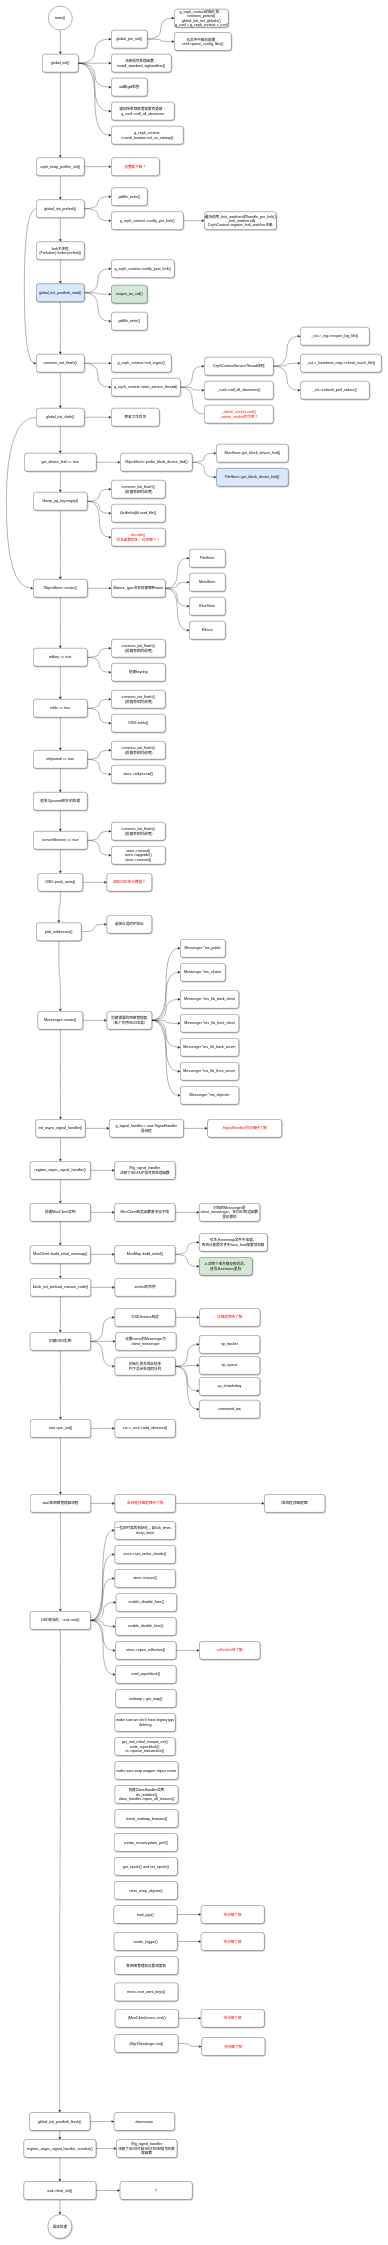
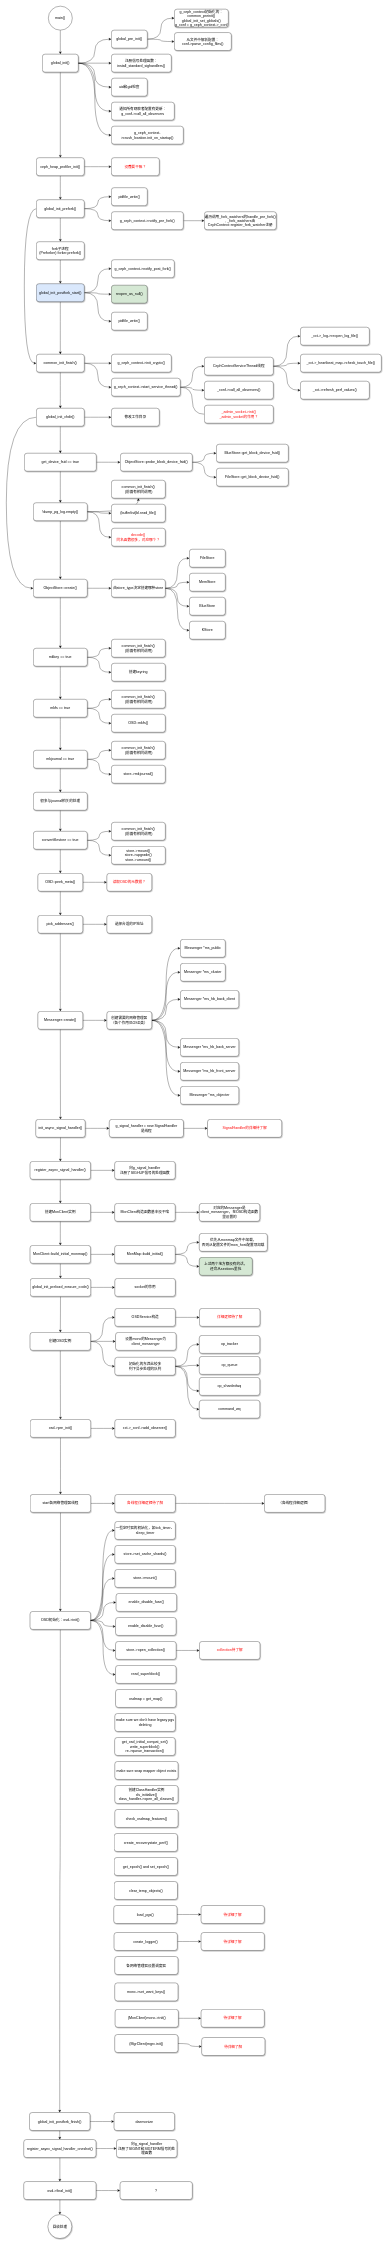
node "FileStore::get_block_device_fsid()": fillcolor #dae8fc -> #ffffff
node "!dump_pg_log.empty()": moved (60, 501) -> (60, 512)
node "pick_addresses()": moved (59, 932) -> (60, 924)
edge "创建需要的网络管理器 （各个作用见OSD类）" -> "Messenger *ms_hb_front_client": removed
node "Messenger *ms_hb_front_client": removed
node "block_init_preload_erasure_code()": label "block_init_preload_erasure_code()" -> "global_init_preload_erasure_code()"
